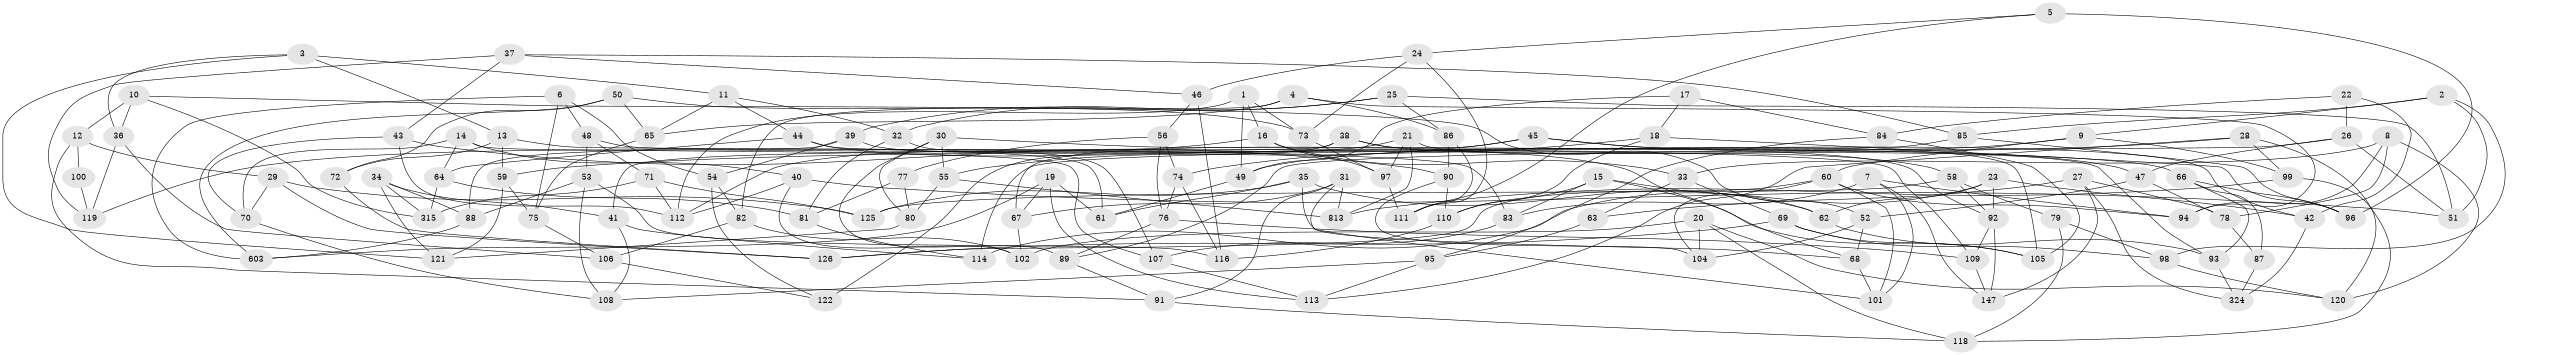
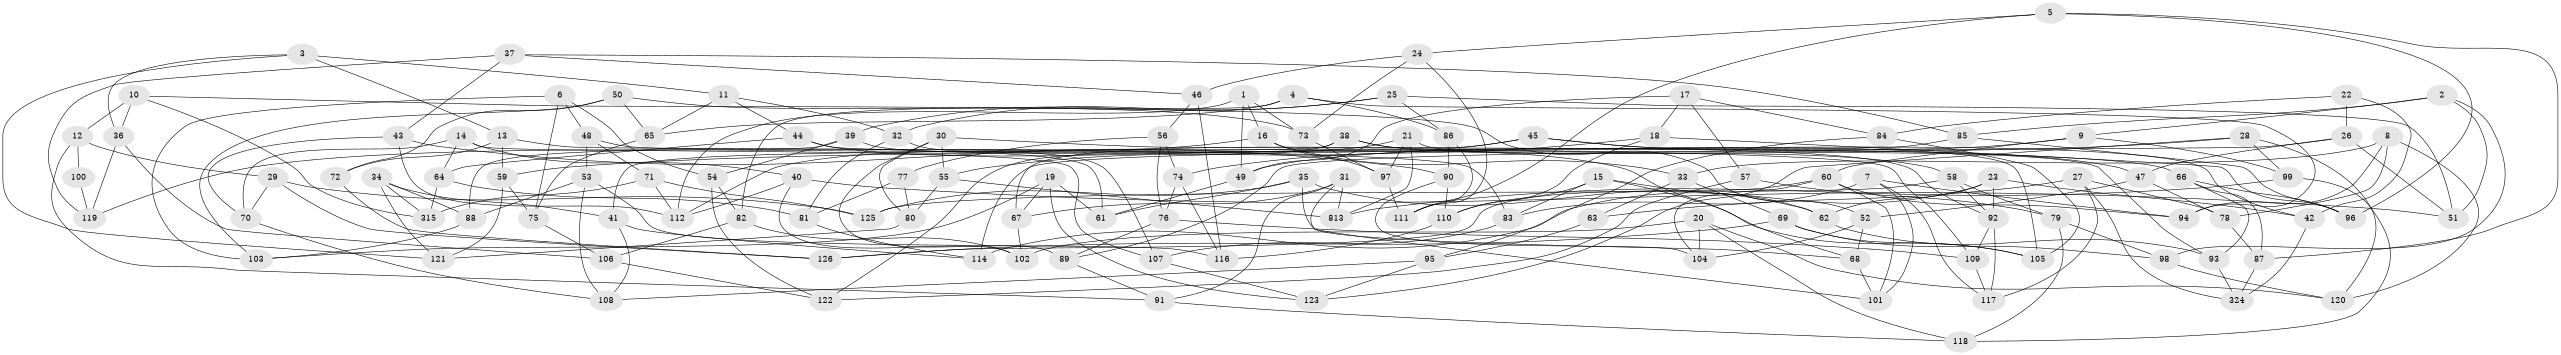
edge "5" -- "87": added
node "57": added
node "603": label "603" -> "103"
node "113": label "113" -> "123"
node "147": label "147" -> "117"
